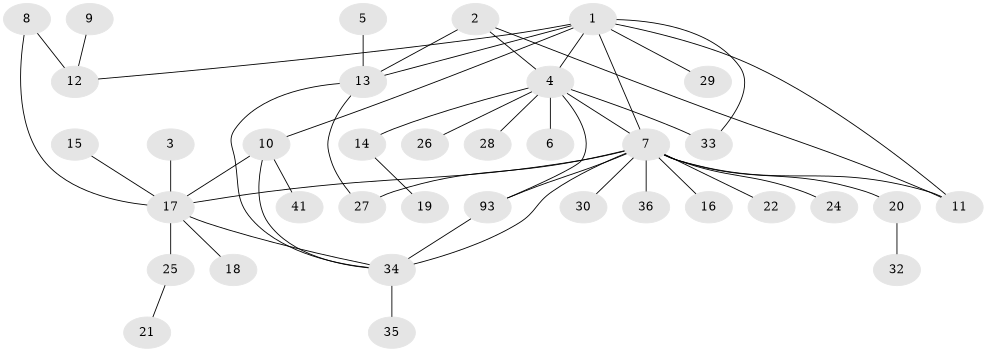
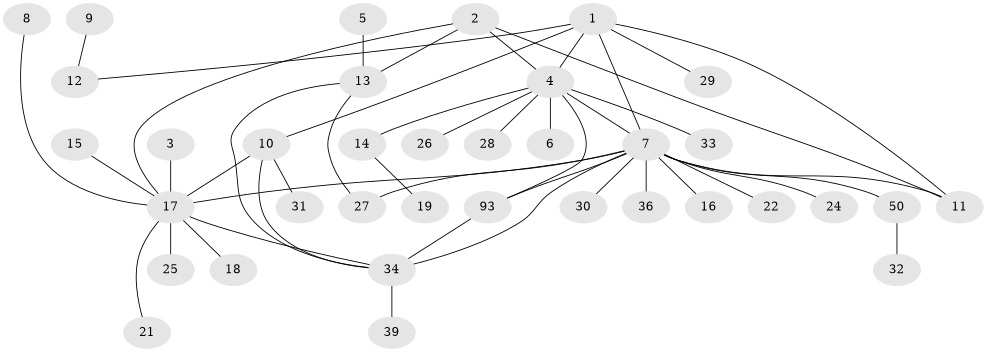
edge "1" -- "33": removed
edge "8" -- "12": removed
edge "1" -- "13": removed
edge "2" -- "17": added
node "41": label "41" -> "31"
node "20": label "20" -> "50"
edge "25" -- "21": now "17" -- "21"
node "35": label "35" -> "39"
